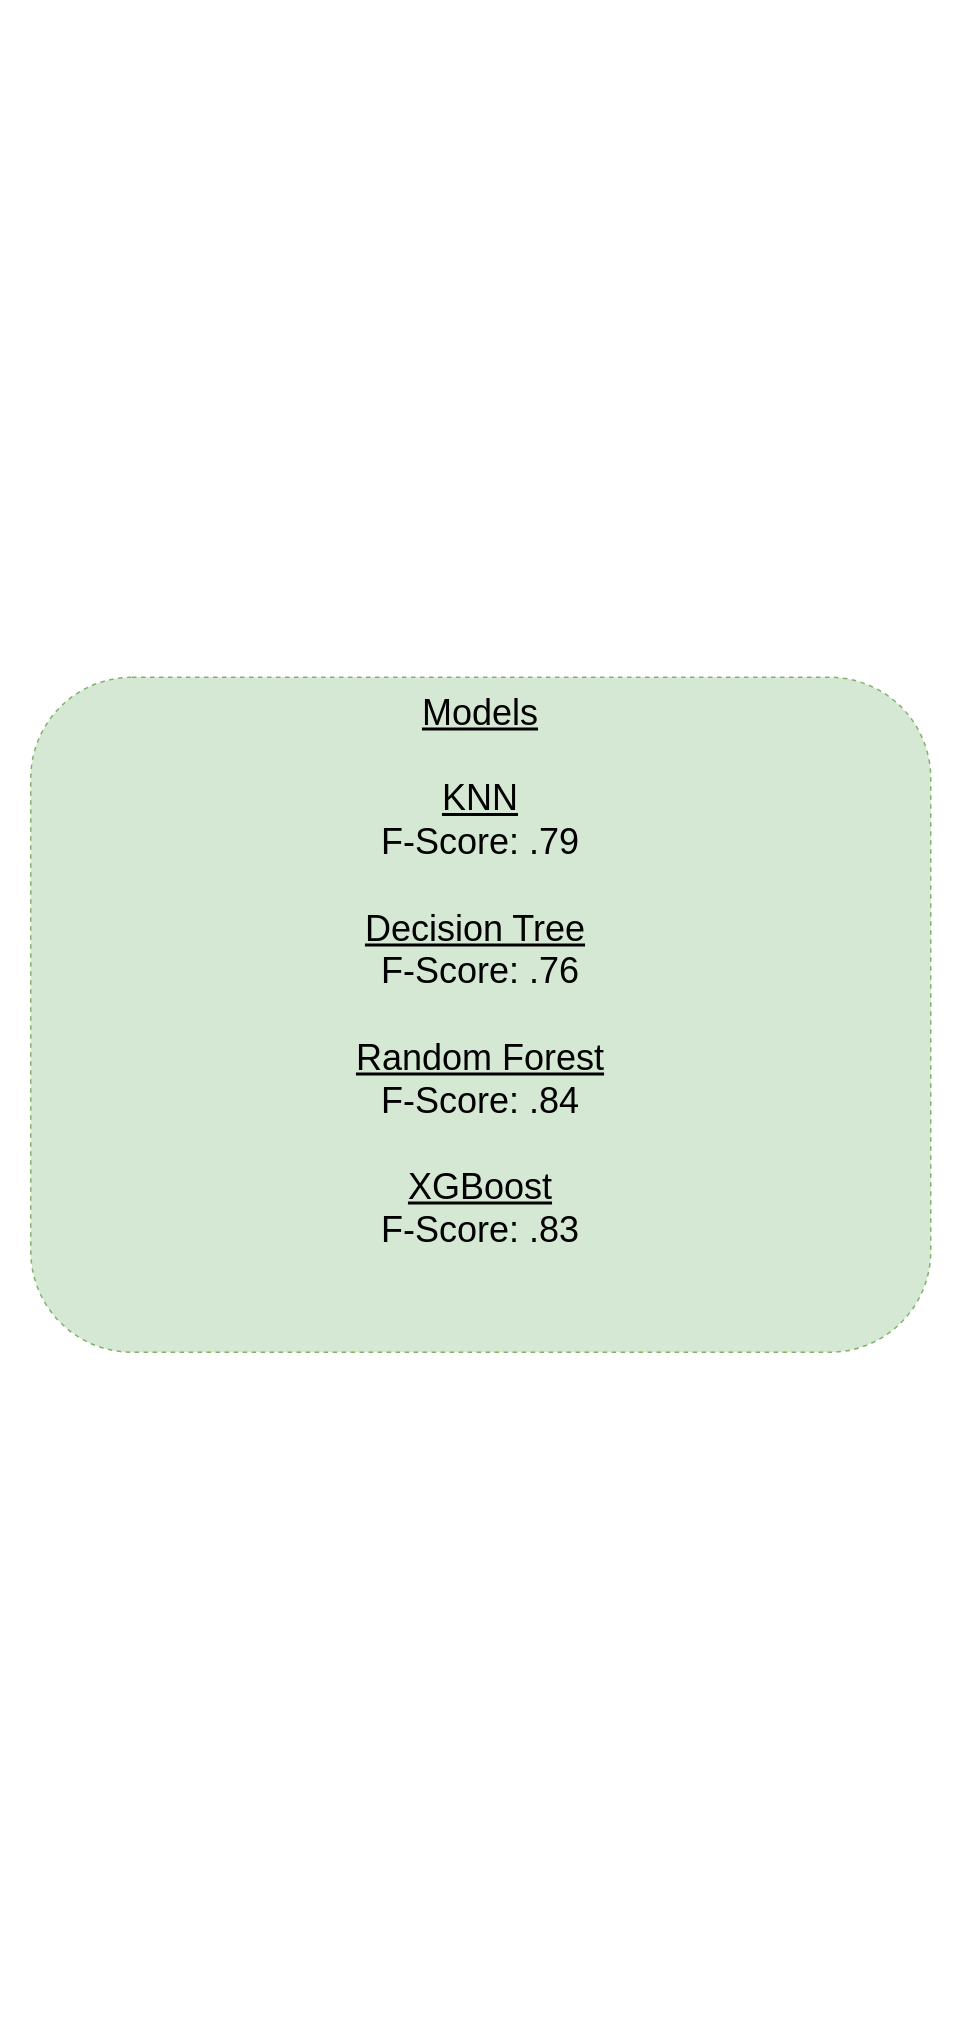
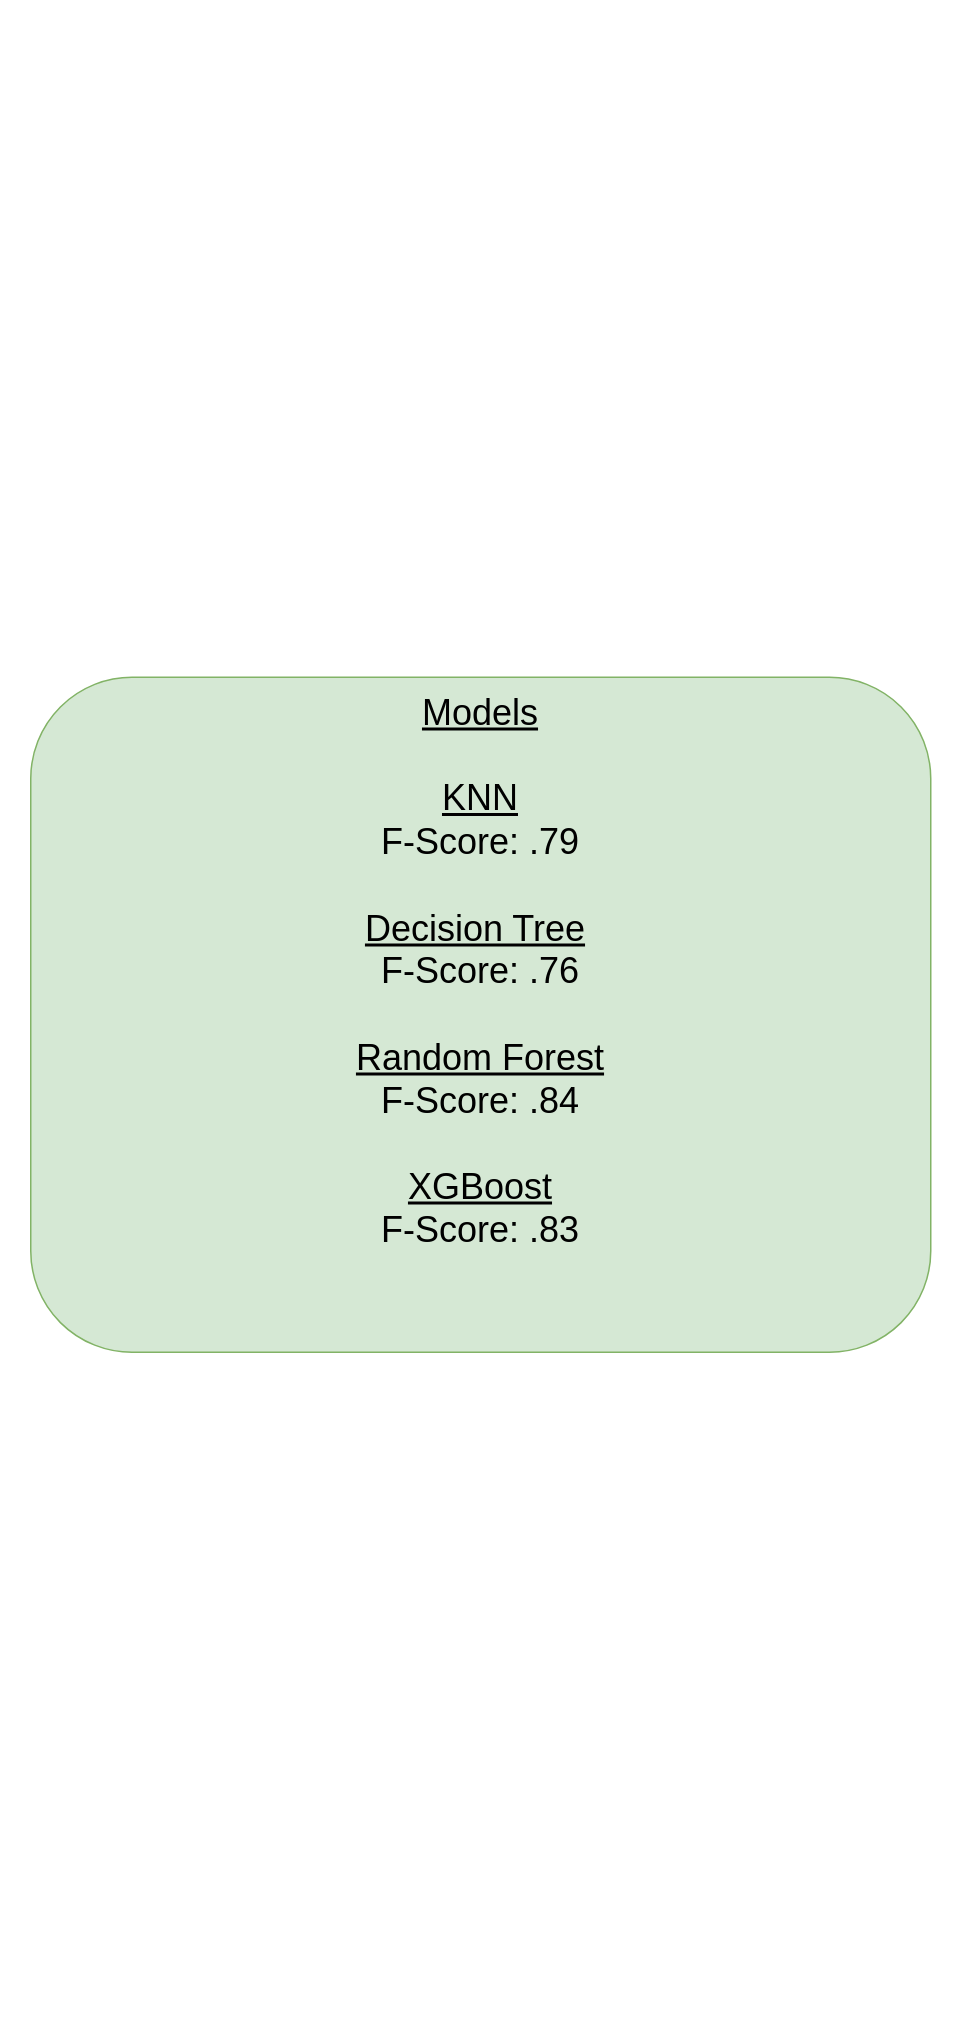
node "Models KNN F-Score: .79 Decision Tree F-Score: .76 Random Forest F-Score: .84 XGBoost F-Score: .83": style dashed -> solid
